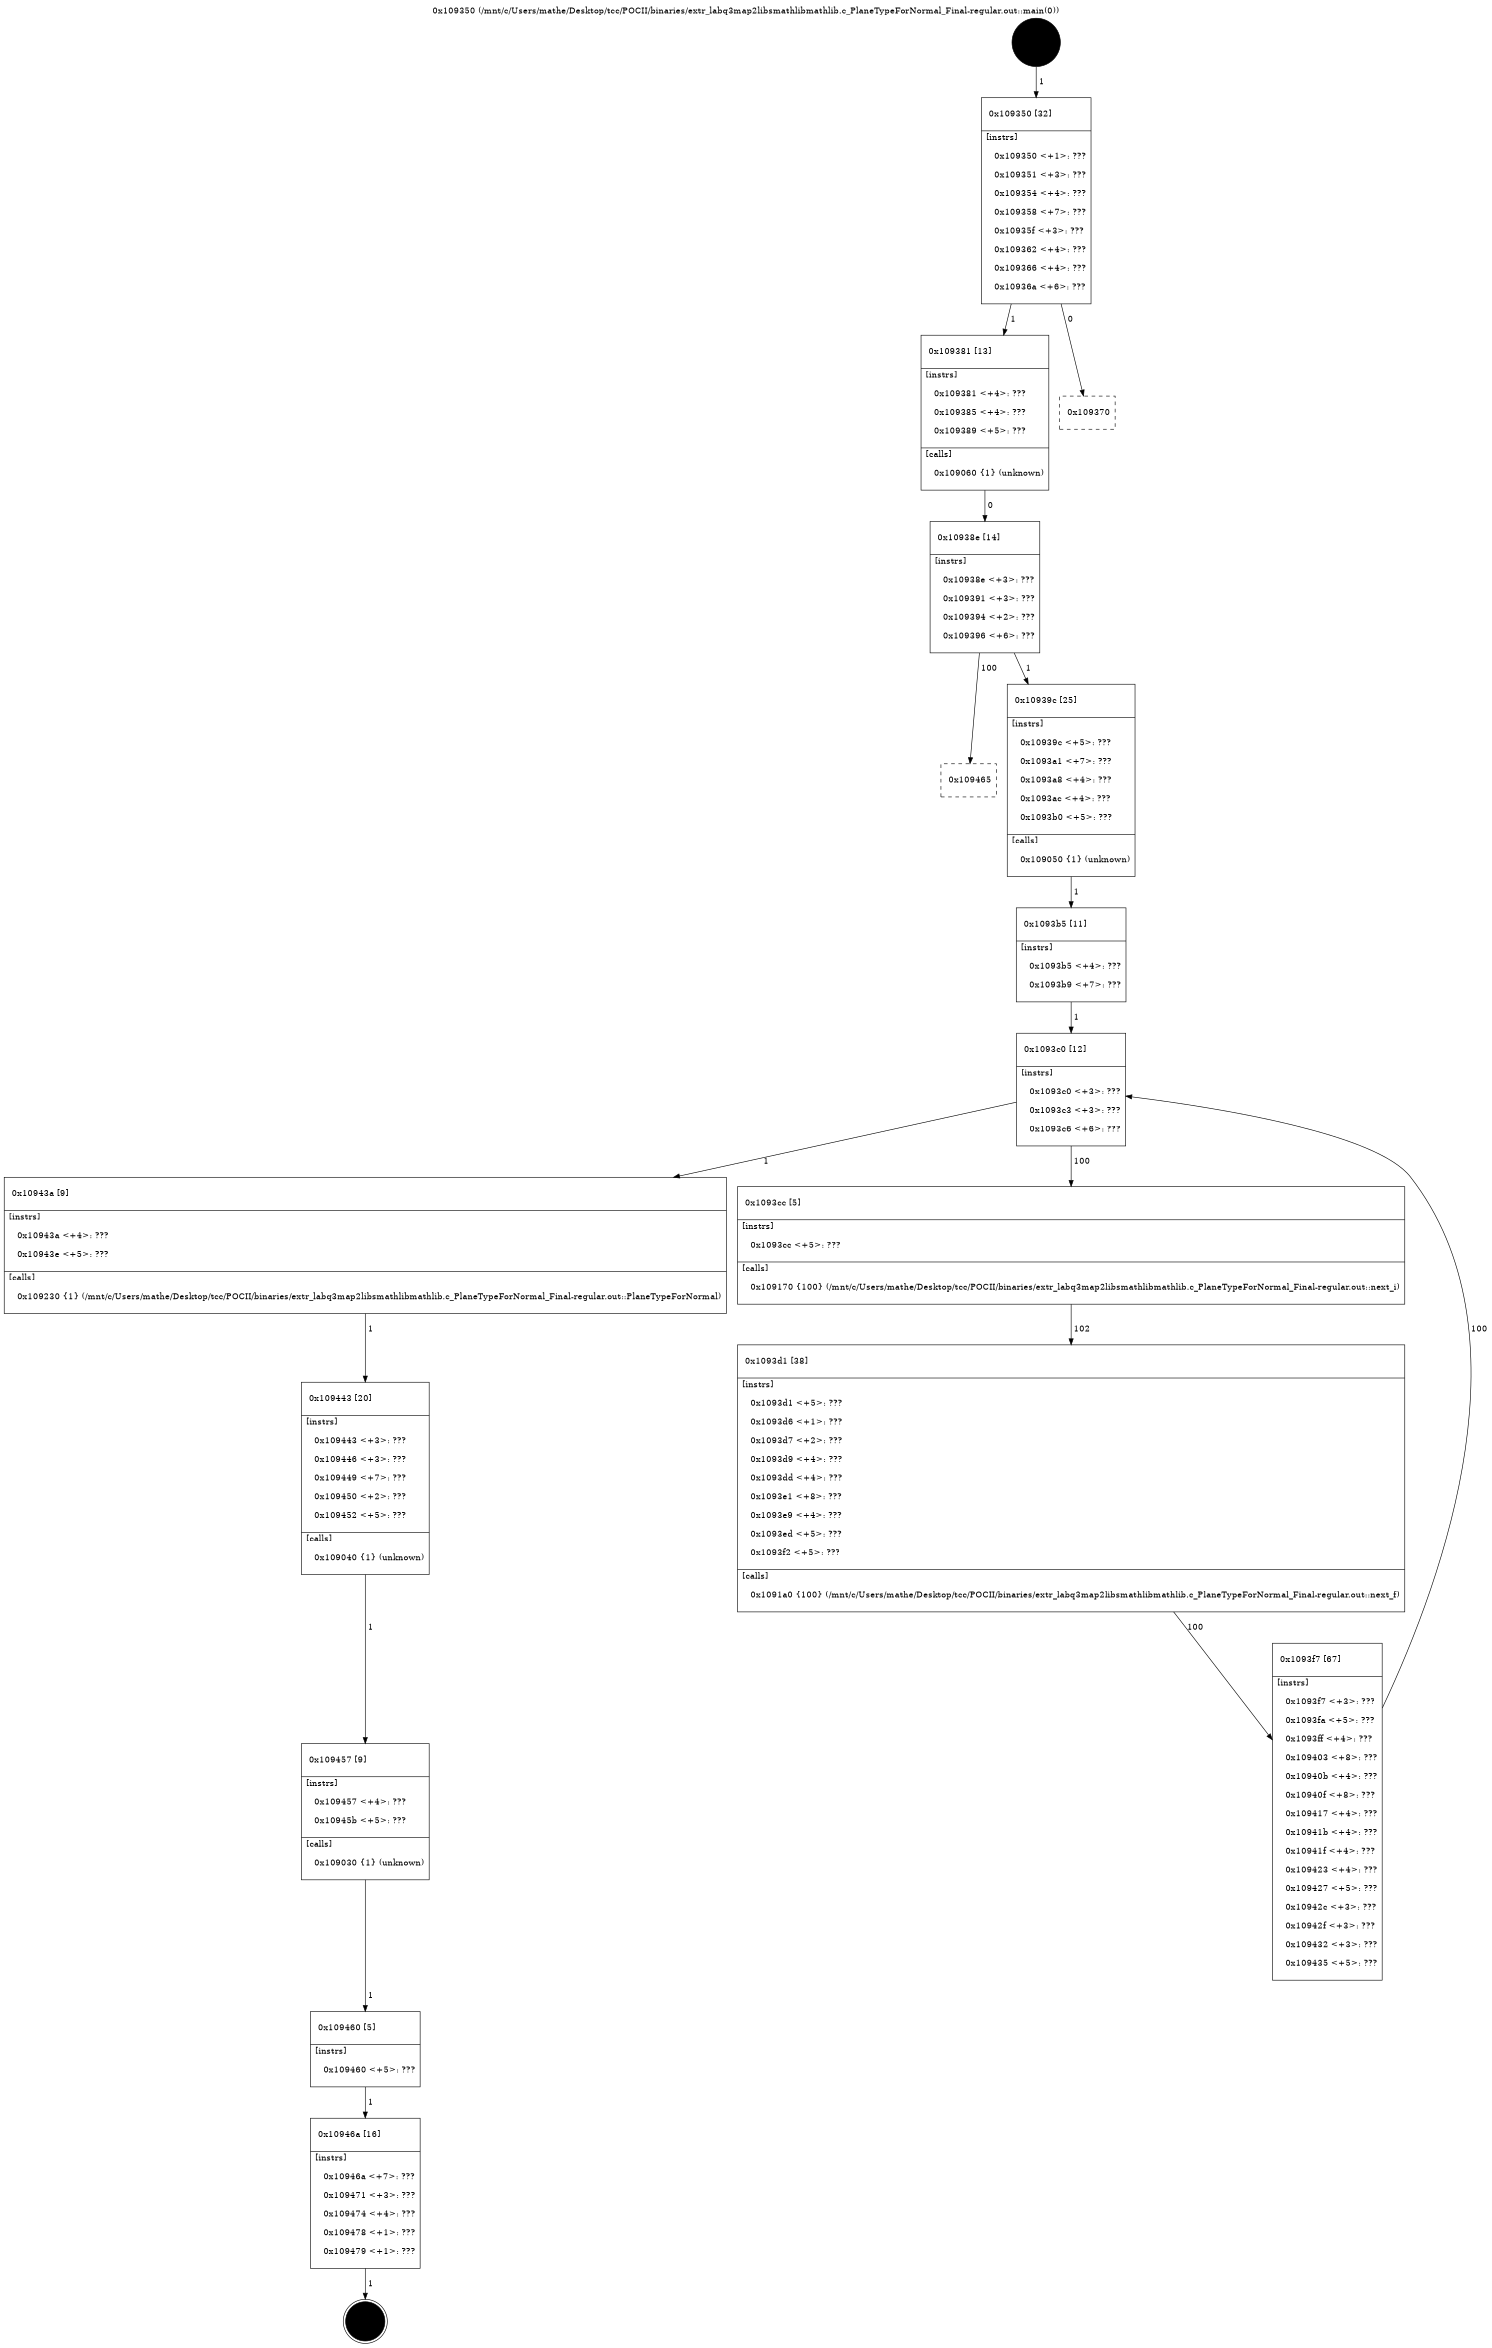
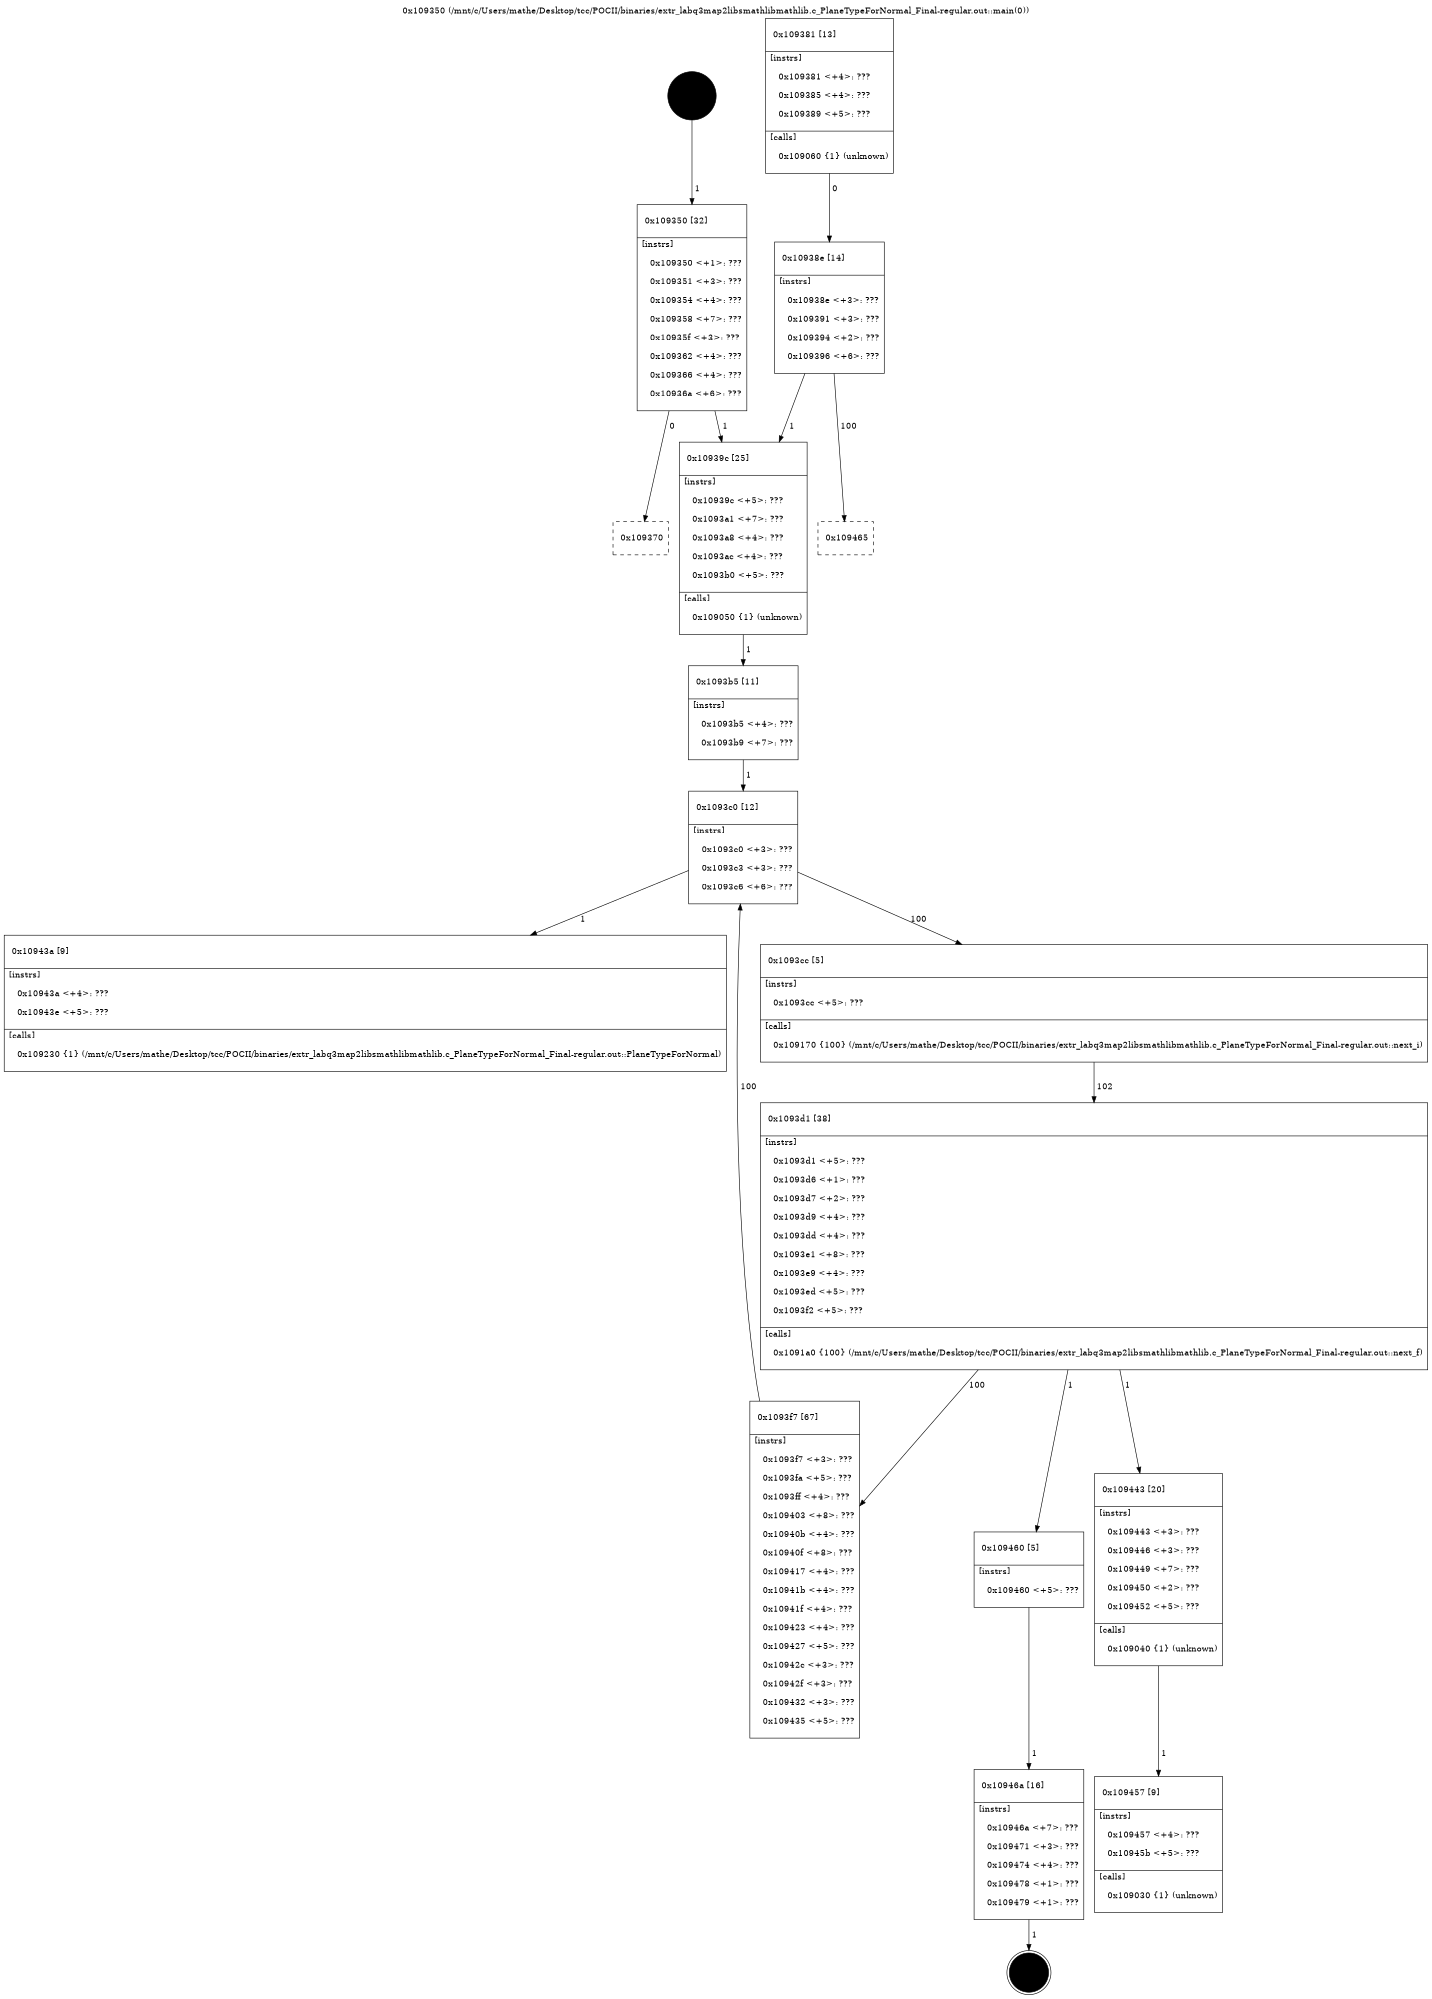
edge "0x109350 [32]" -> "0x109381 [13]": now "0x109350 [32]" -> "0x10939c [25]"
edge "0x10943a [9]" -> "0x109443 [20]": now "0x1093d1 [38]" -> "0x109443 [20]"
edge "0x109457 [9]" -> "0x109460 [5]": now "0x1093d1 [38]" -> "0x109460 [5]"
